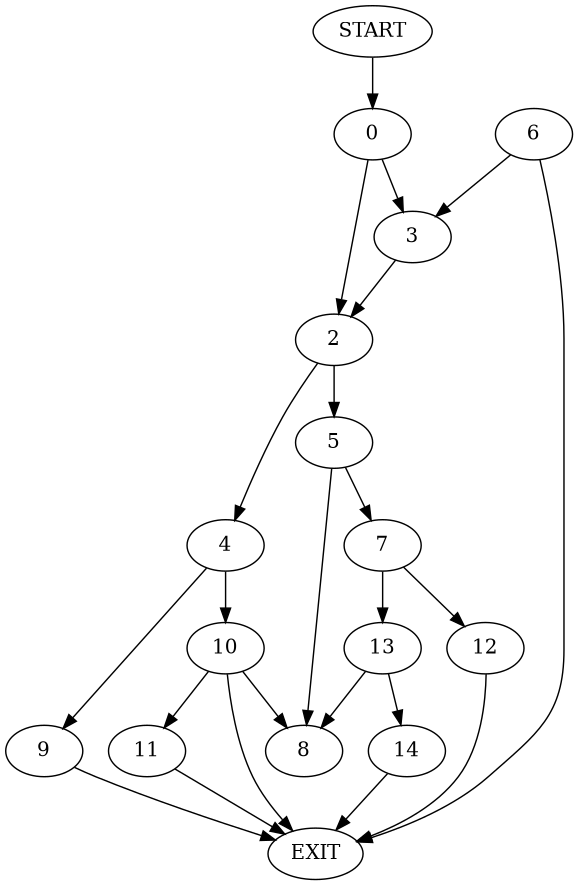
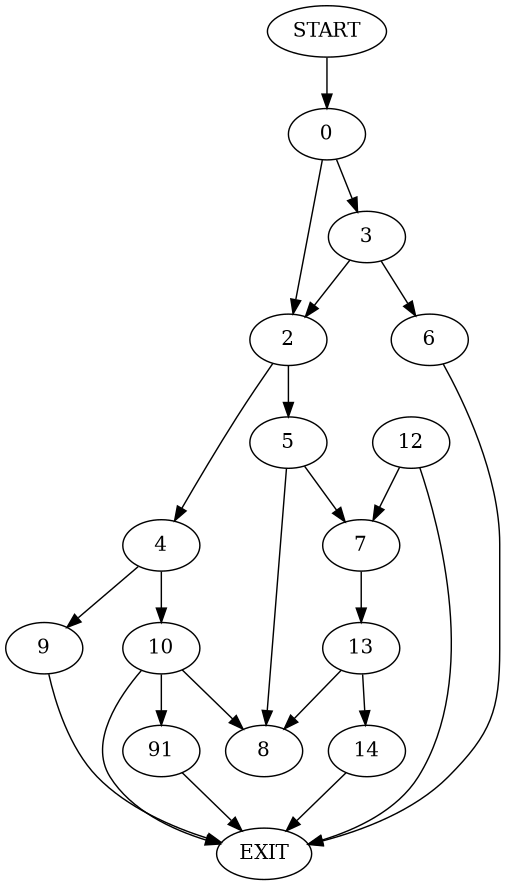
edge "6" -> "3": reversed
edge "7" -> "12": reversed
node "11": label "11" -> "91"
